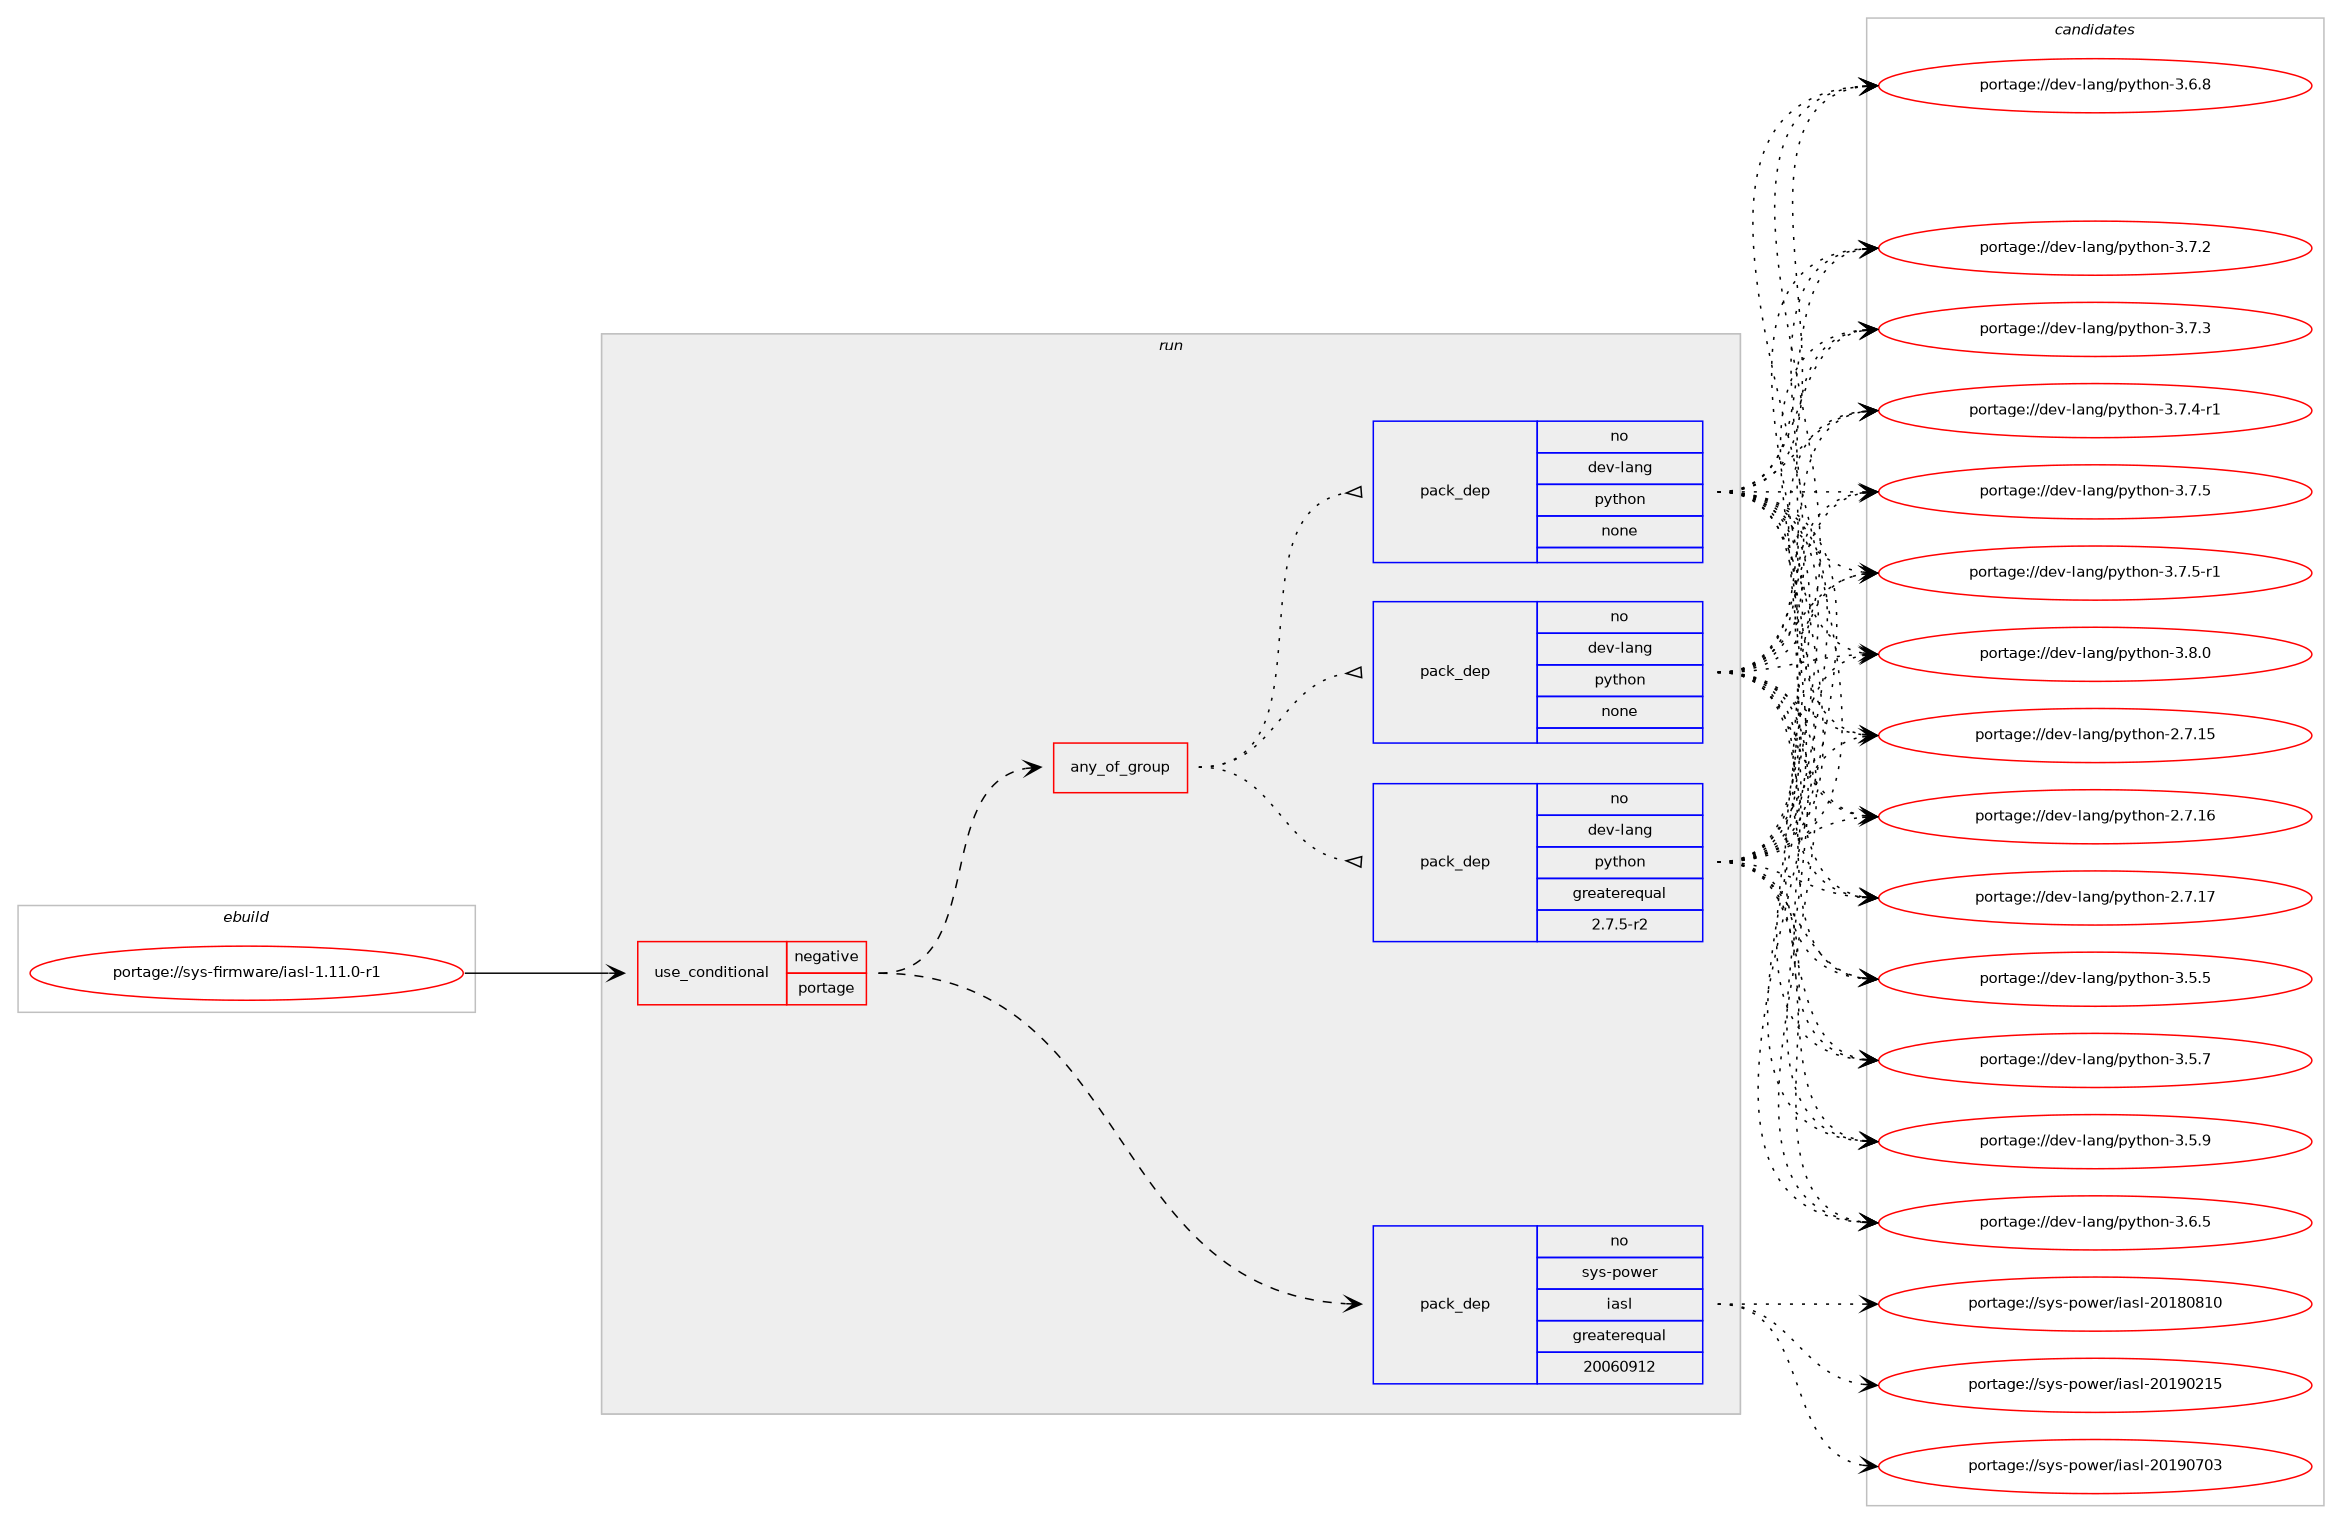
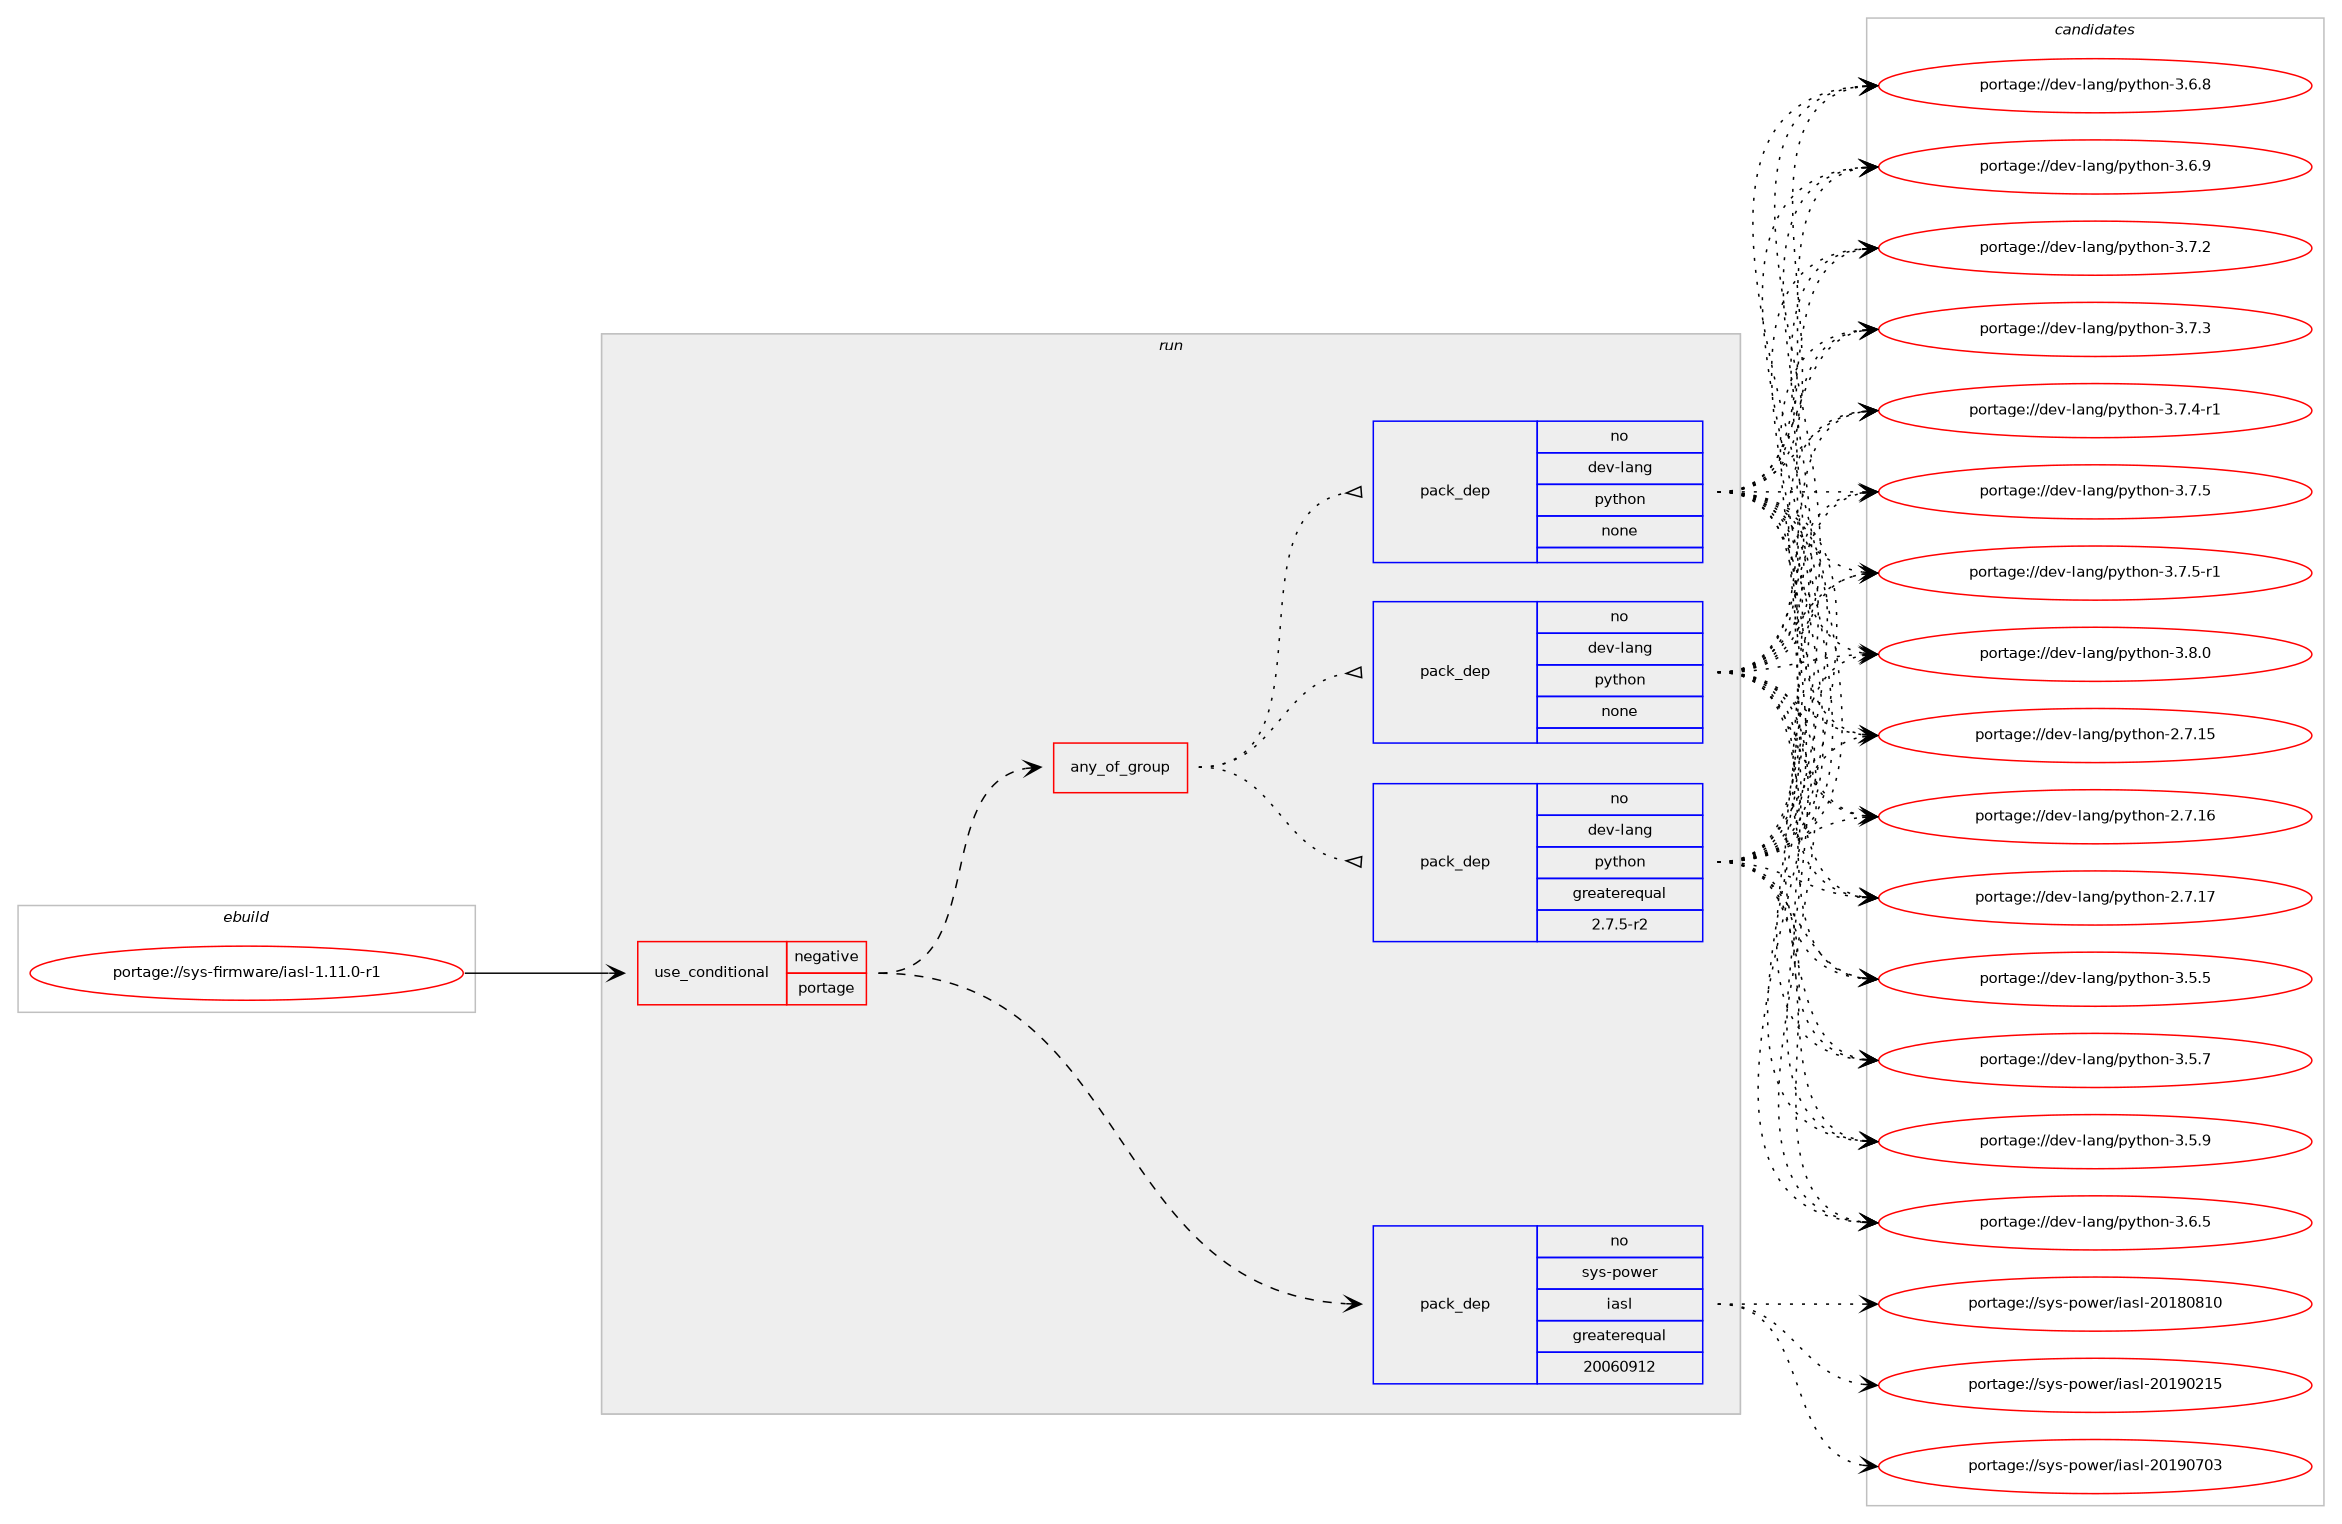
node "portage://dev-lang/python-3.6.9": added
